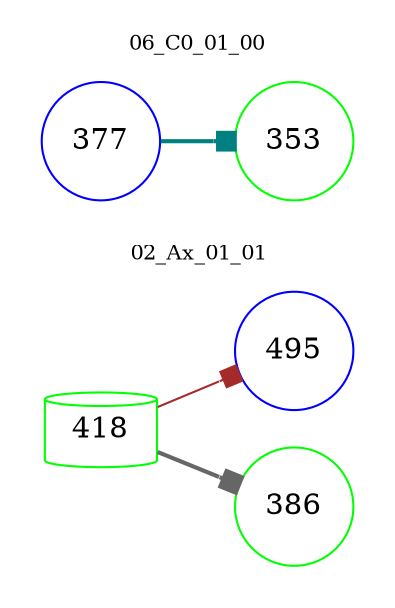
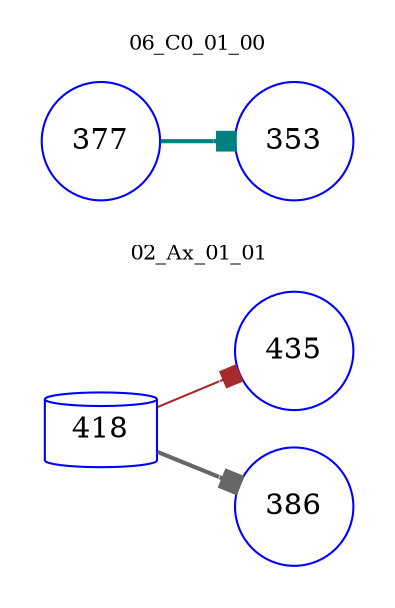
node "353": color green -> blue
node "495": label "495" -> "435"
node "418": color green -> blue
node "386": color green -> blue
